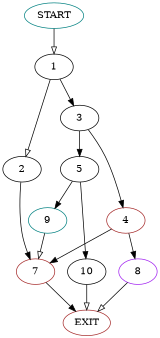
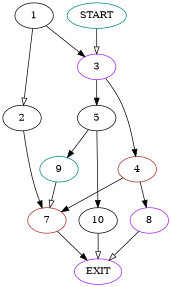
edge "START" -> "1": now "START" -> "3"
node "3": color black -> purple
node "EXIT": color brown -> purple
